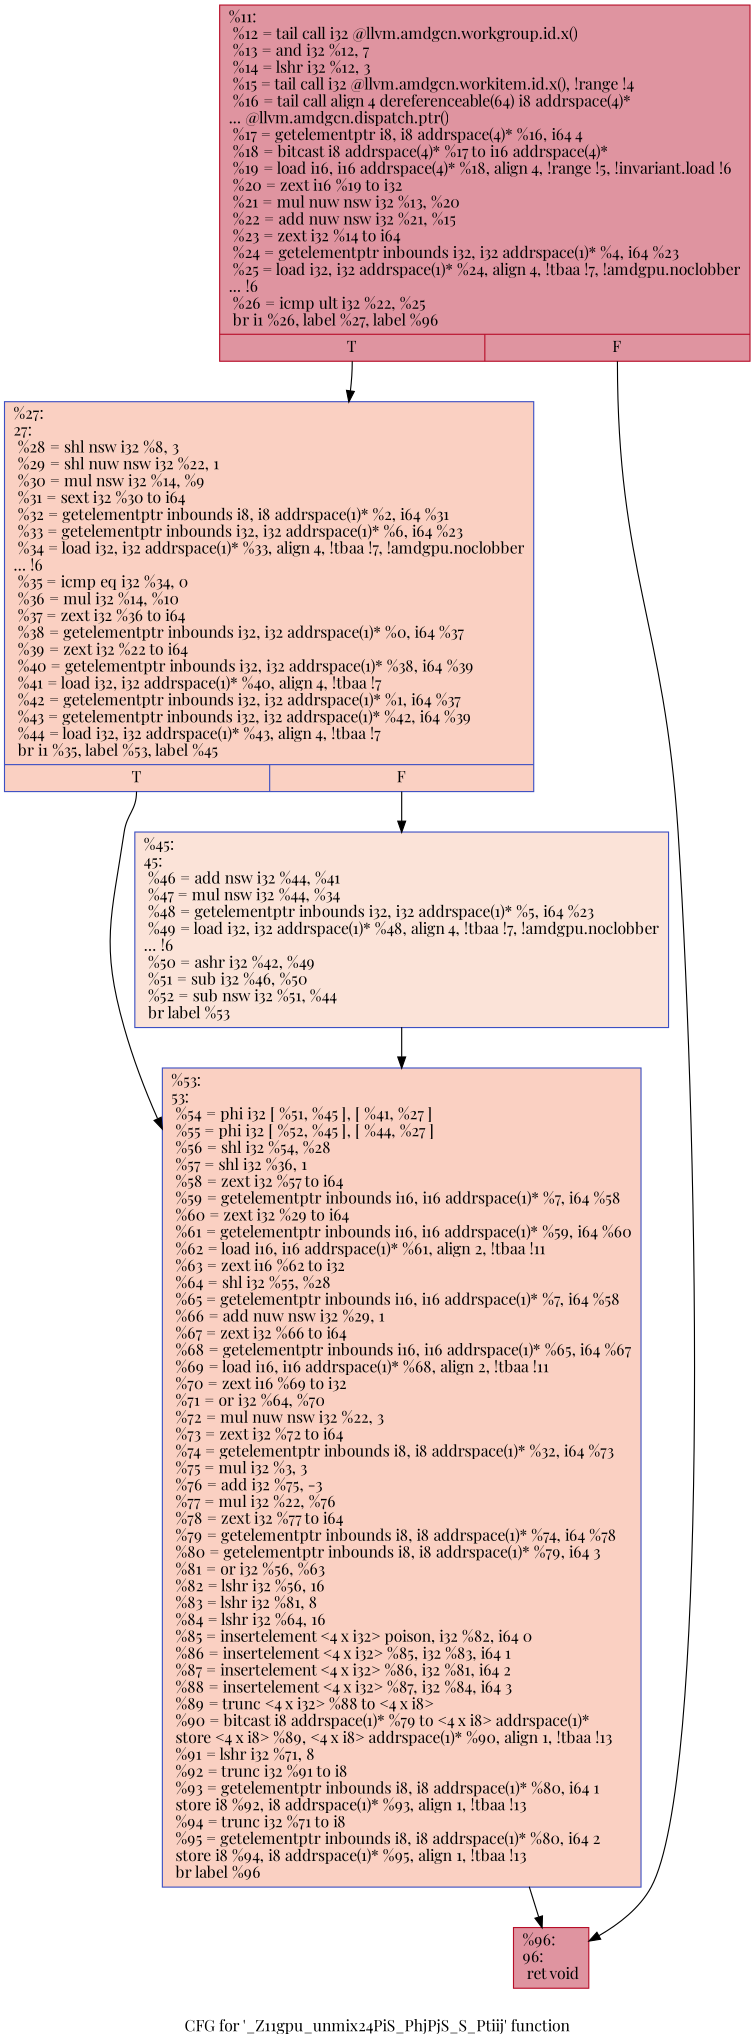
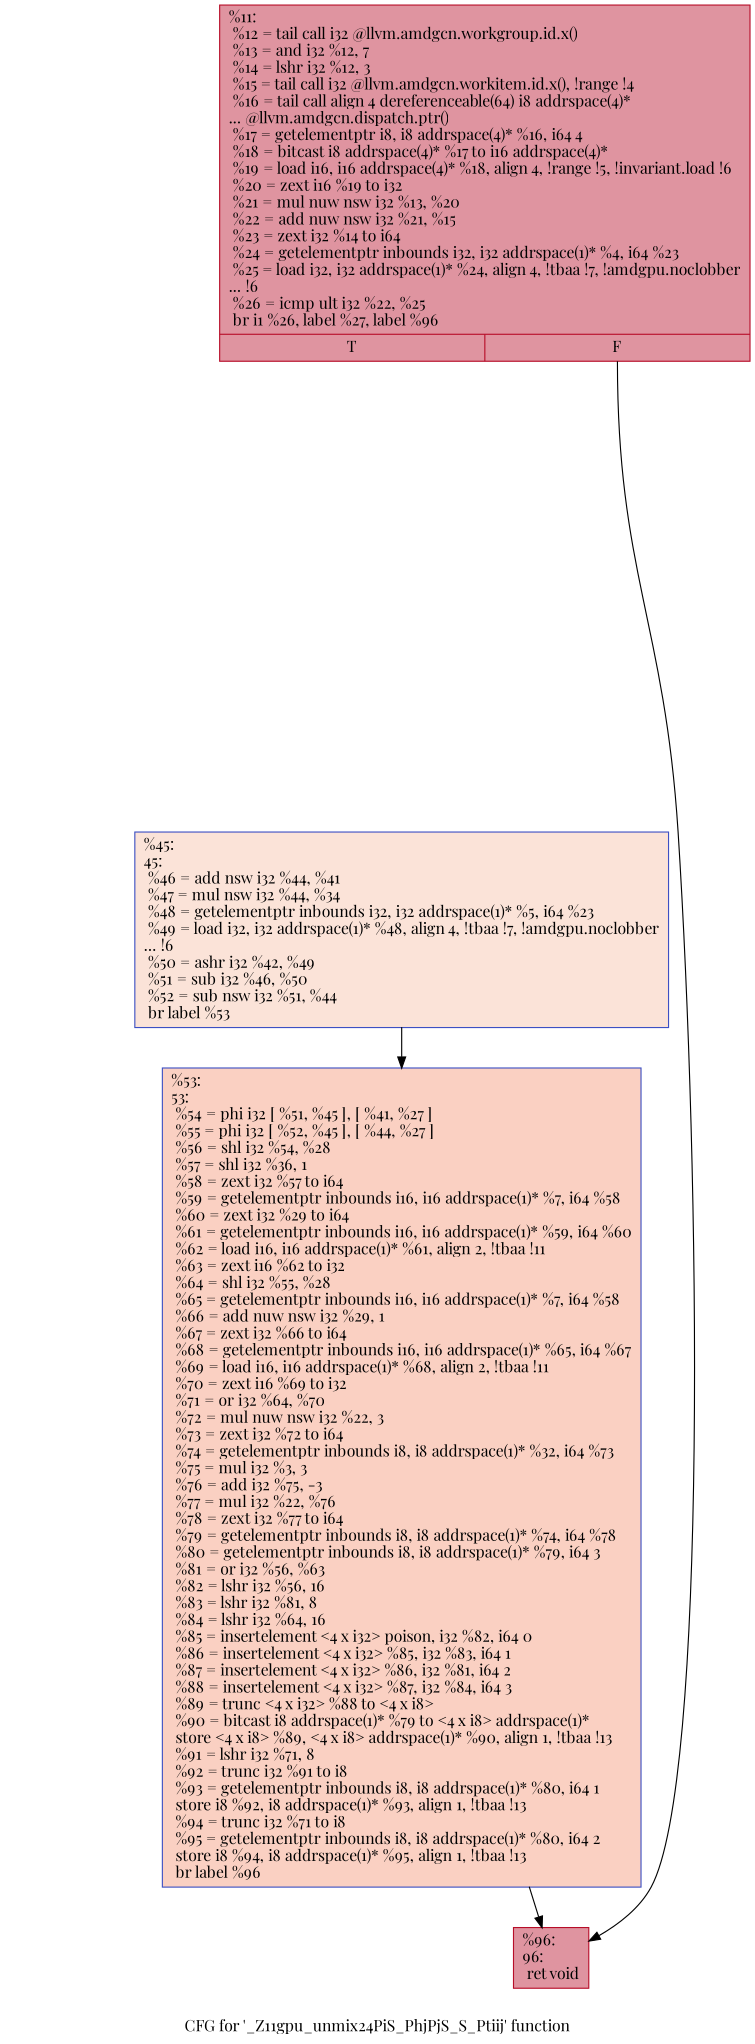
node "%27:": removed
